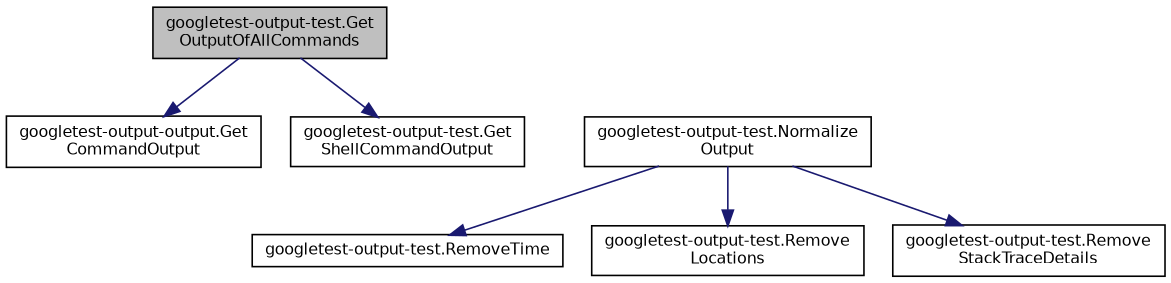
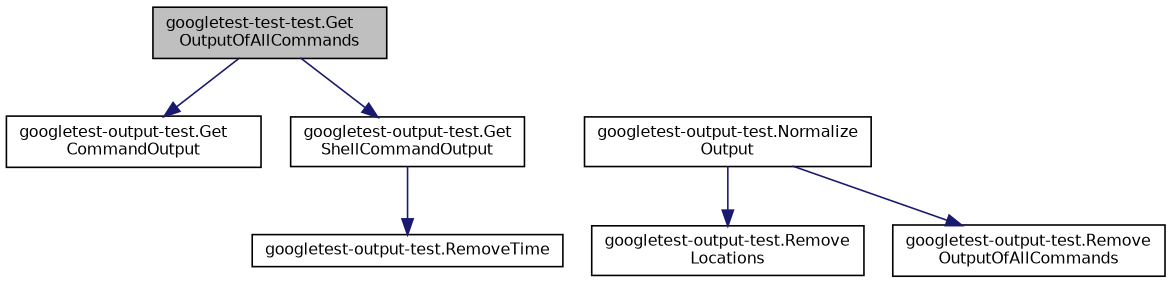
node "googletest-output-test.Get OutputOfAllCommands": label "googletest-output-test.Get OutputOfAllCommands" -> "googletest-test-test.Get OutputOfAllCommands"
node "googletest-output-output.Get CommandOutput": label "googletest-output-output.Get CommandOutput" -> "googletest-output-test.Get CommandOutput"
edge "googletest-output-test.Normalize Output" -> "googletest-output-test.RemoveTime": now "googletest-output-test.Get ShellCommandOutput" -> "googletest-output-test.RemoveTime"
node "googletest-output-test.Remove StackTraceDetails": label "googletest-output-test.Remove StackTraceDetails" -> "googletest-output-test.Remove OutputOfAllCommands"
